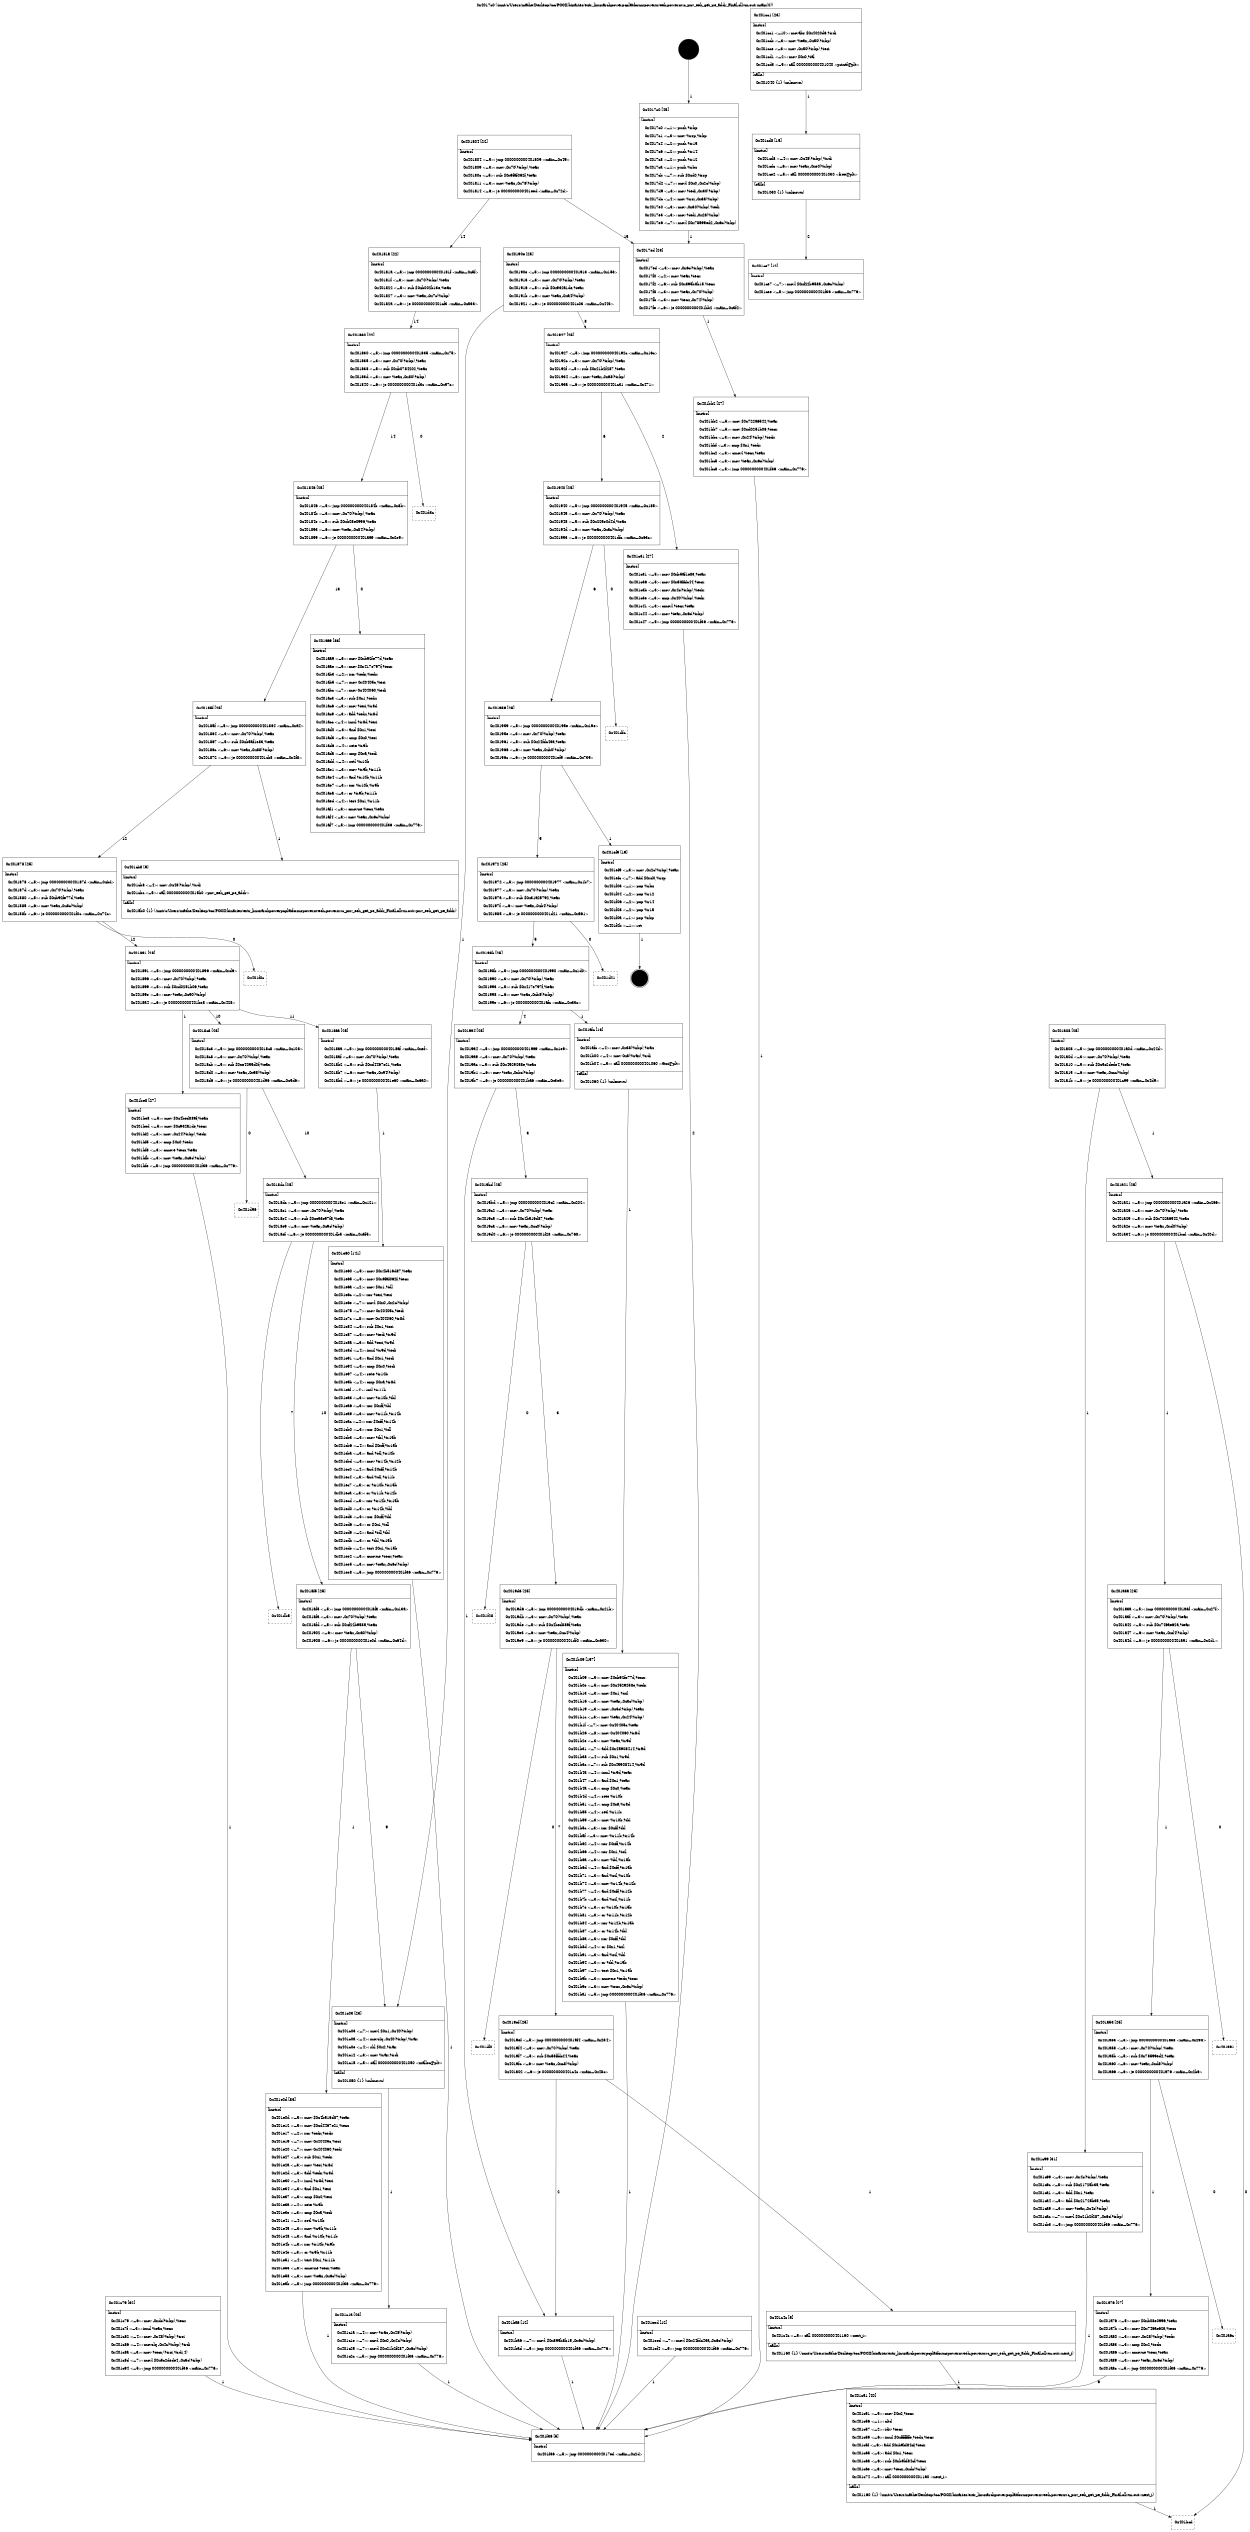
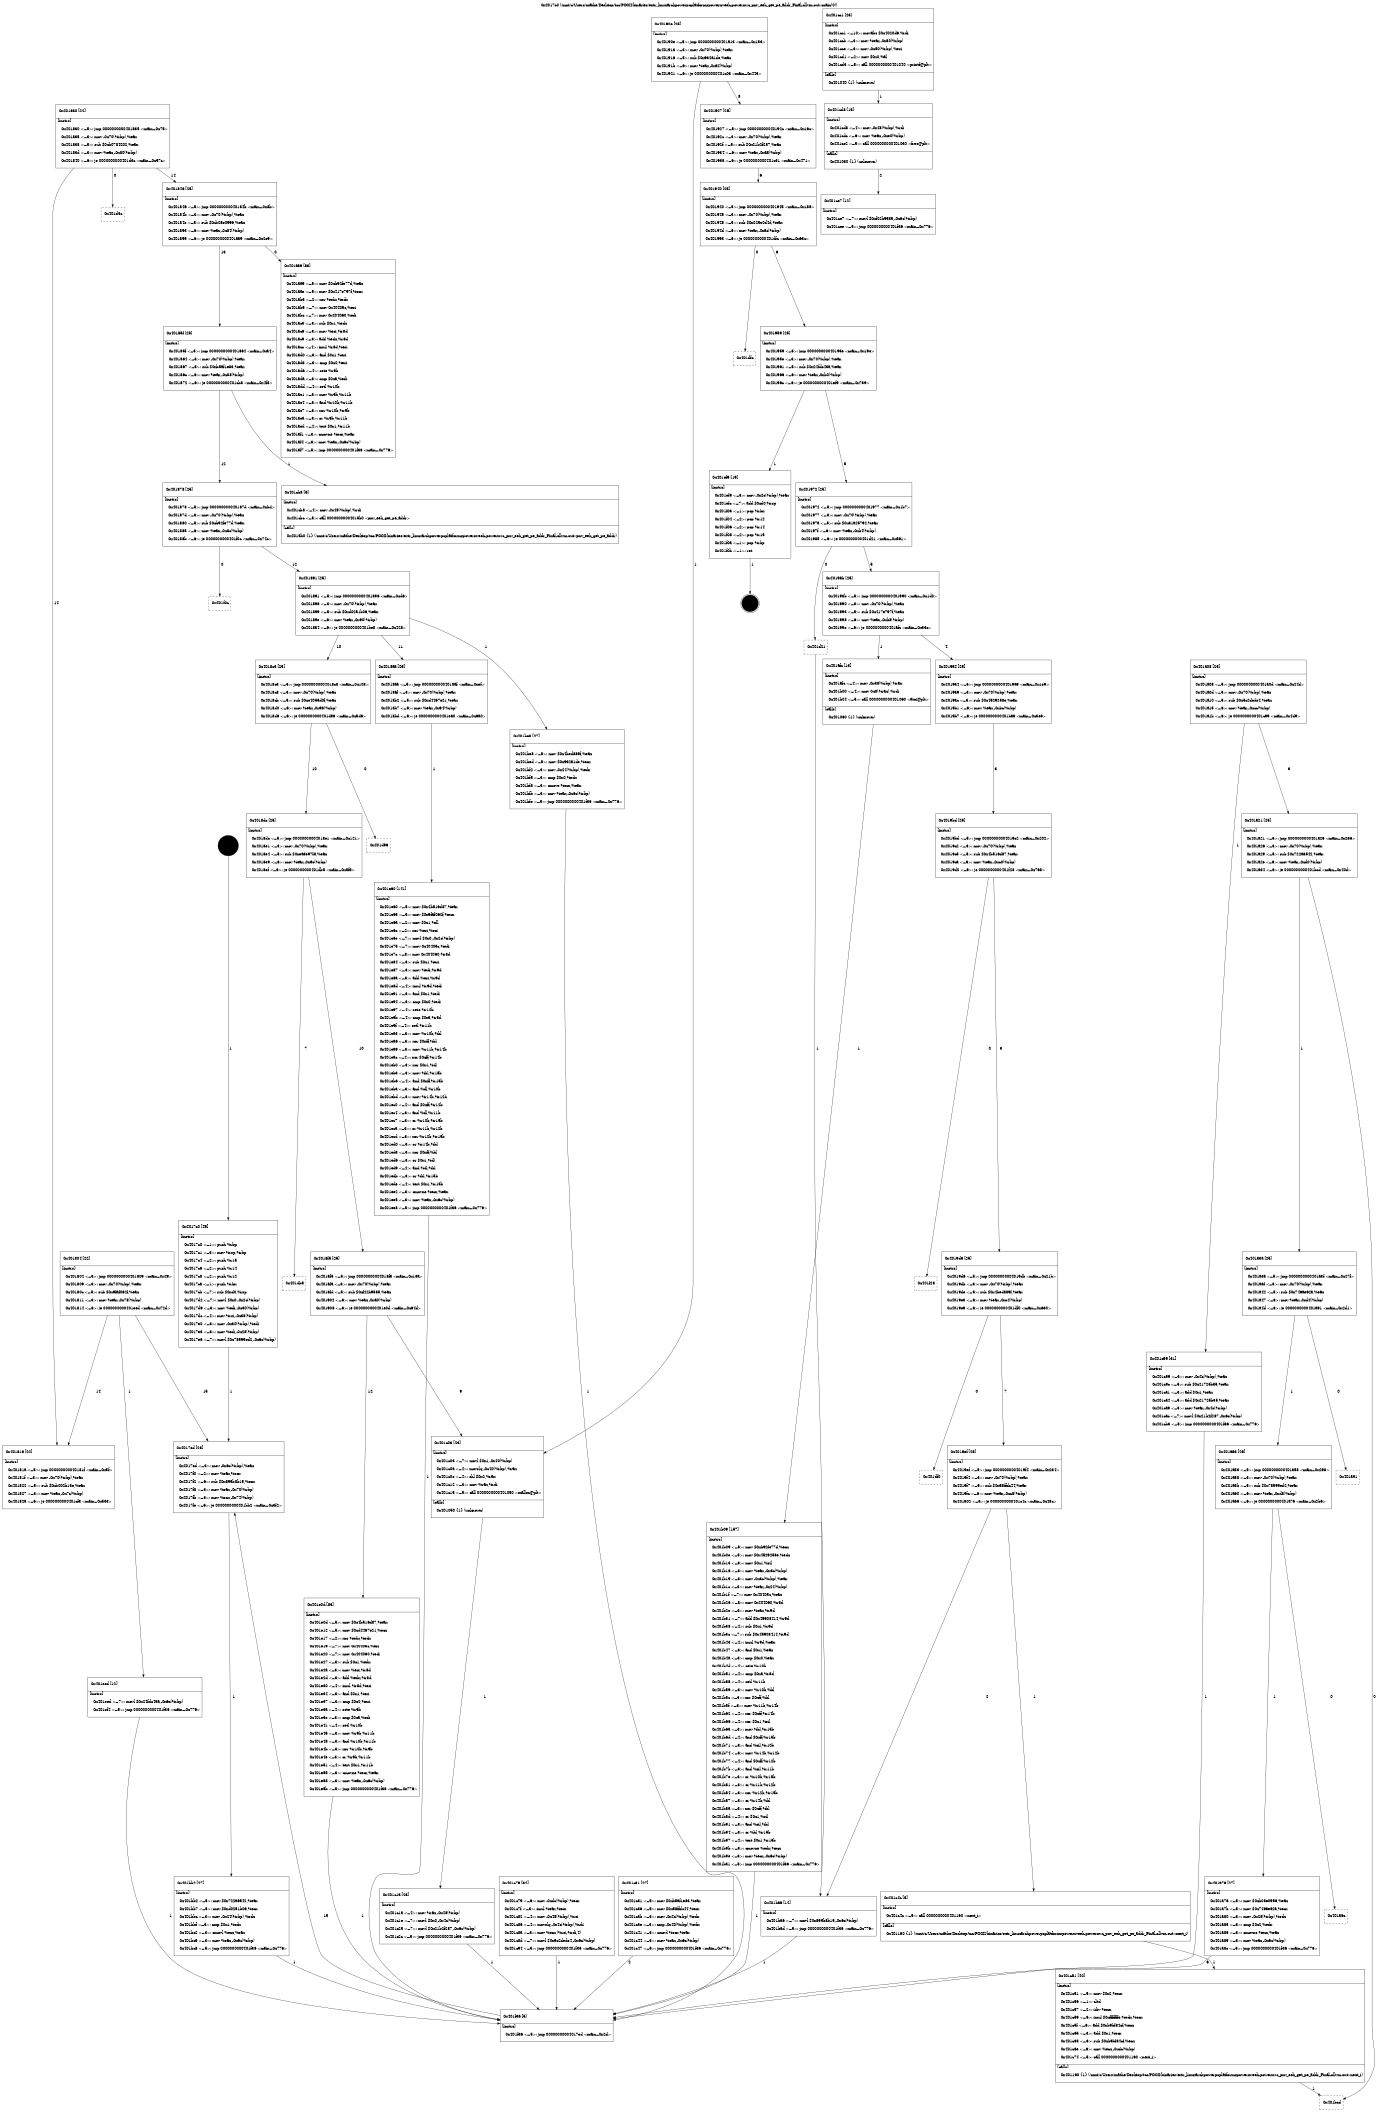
edge "0x40181a [22]" -> "0x401830 [22]": reversed
edge "0x401927 [25]" -> "0x401c31 [27]": removed, label "2"
edge "0x401a08 [25]" -> "0x401a21 [25]": label " 1" -> " 3"
edge "0x401804 [22]" -> "0x401eed [12]": added, label "1"
edge "0x4019a4 [25]" -> "0x401ba6 [12]": now "0x401d21" -> "0x401ba6 [12]"
edge "0x4018f5 [25]" -> "0x401e0d [83]": label " 1" -> " 12"
edge "0x401f36 [5]" -> "0x4017ed [23]": added, label "15"
